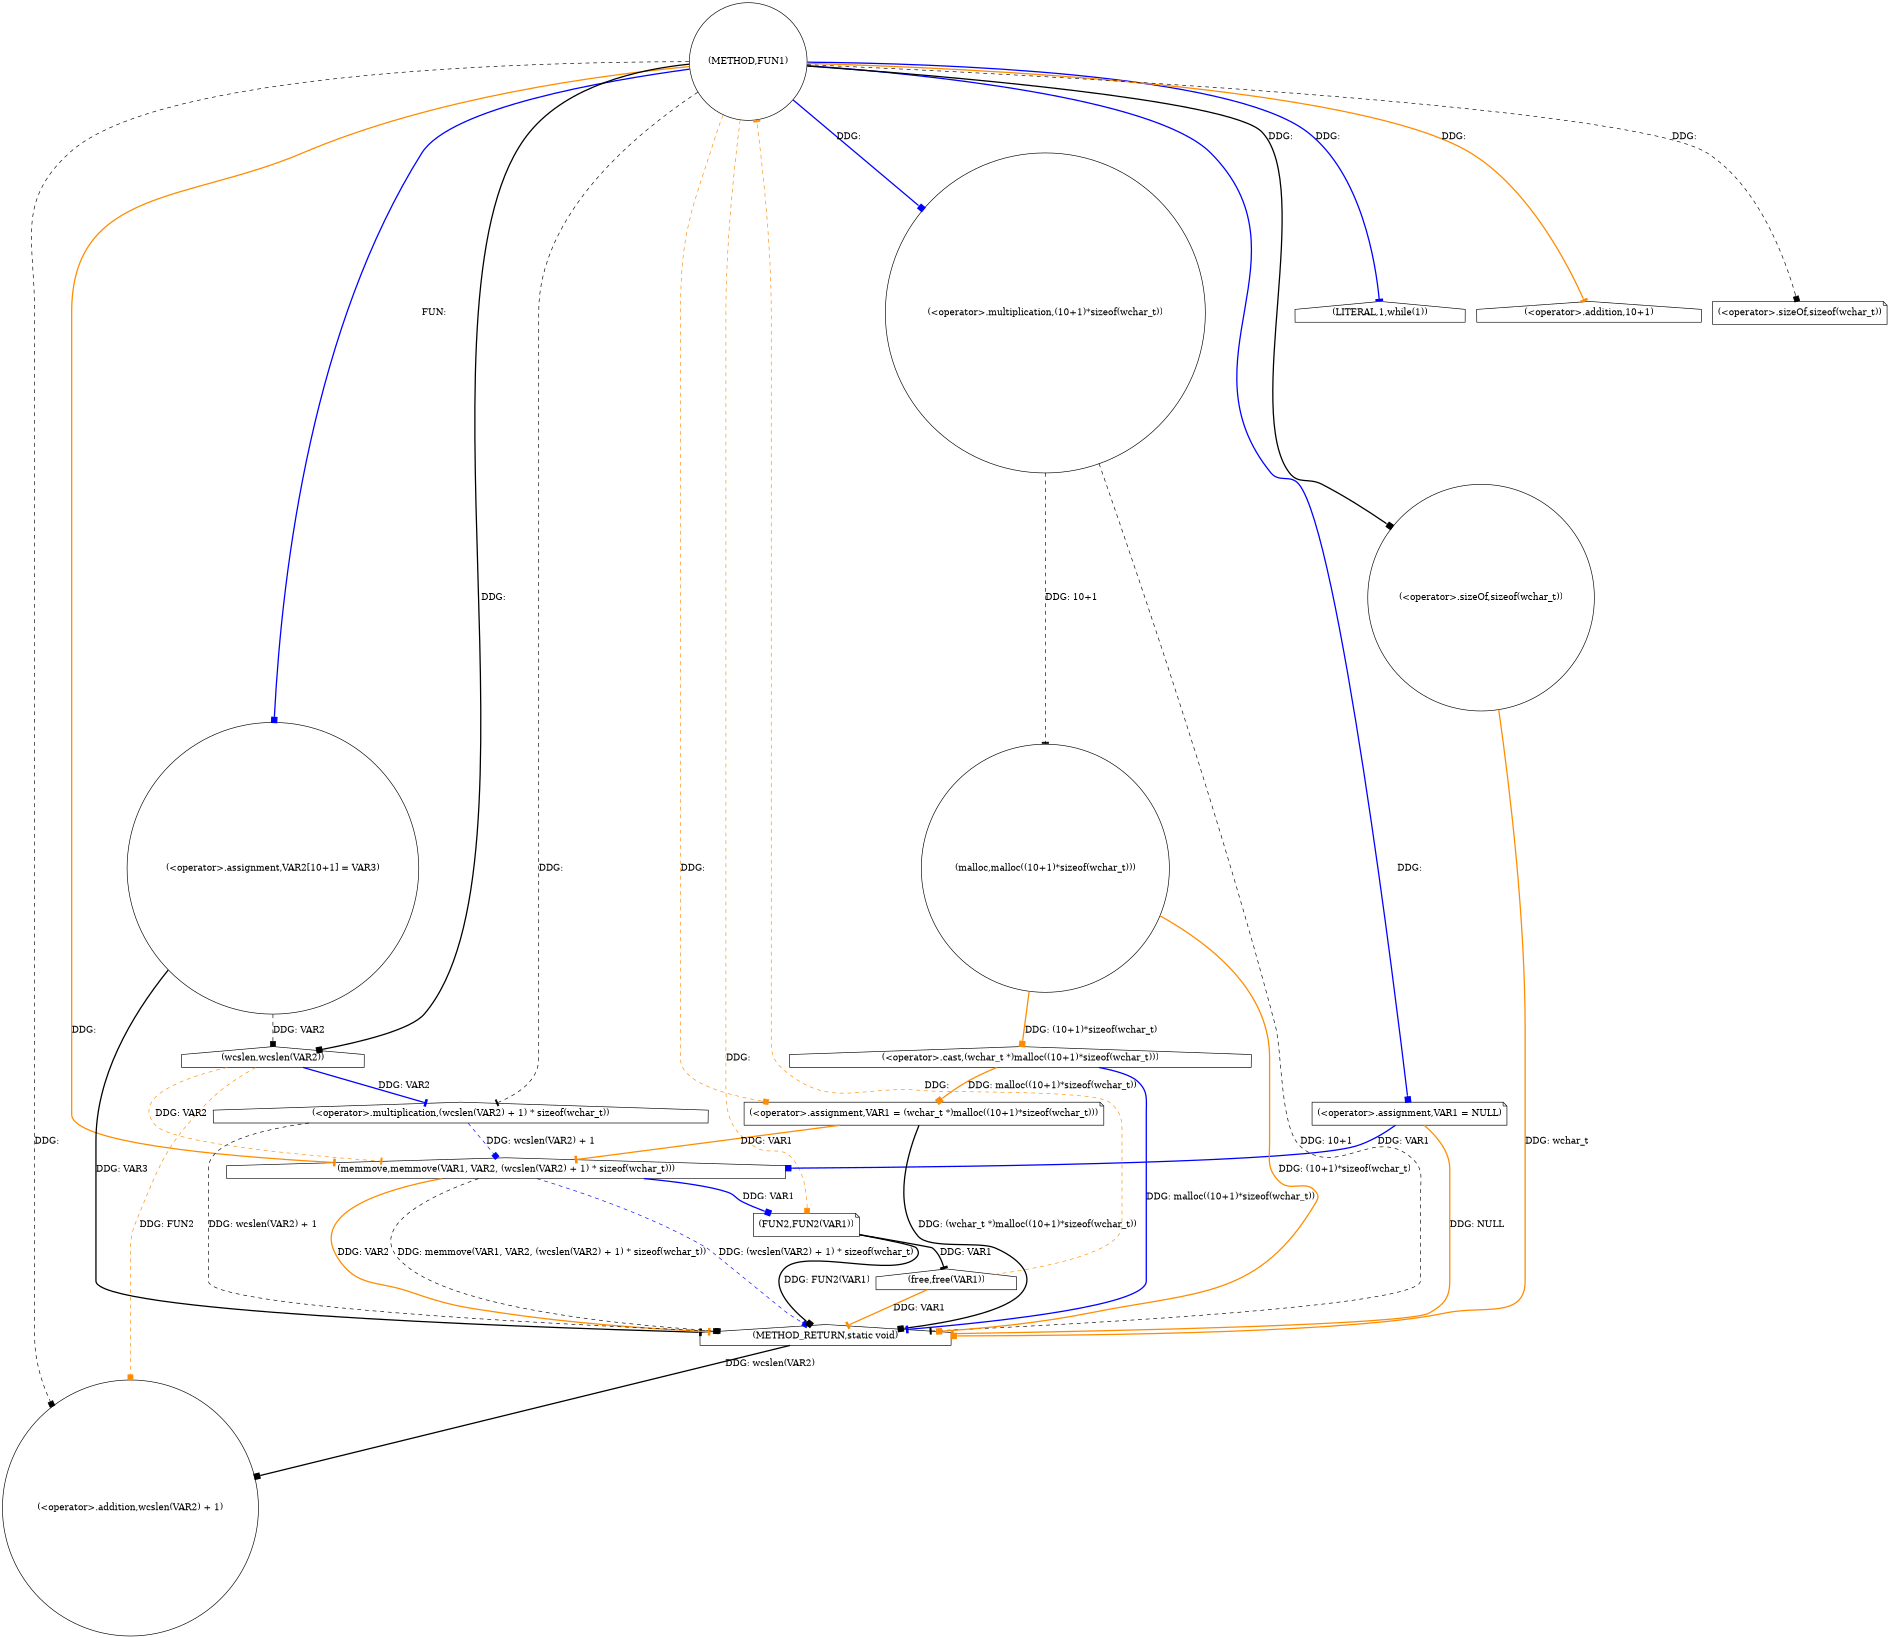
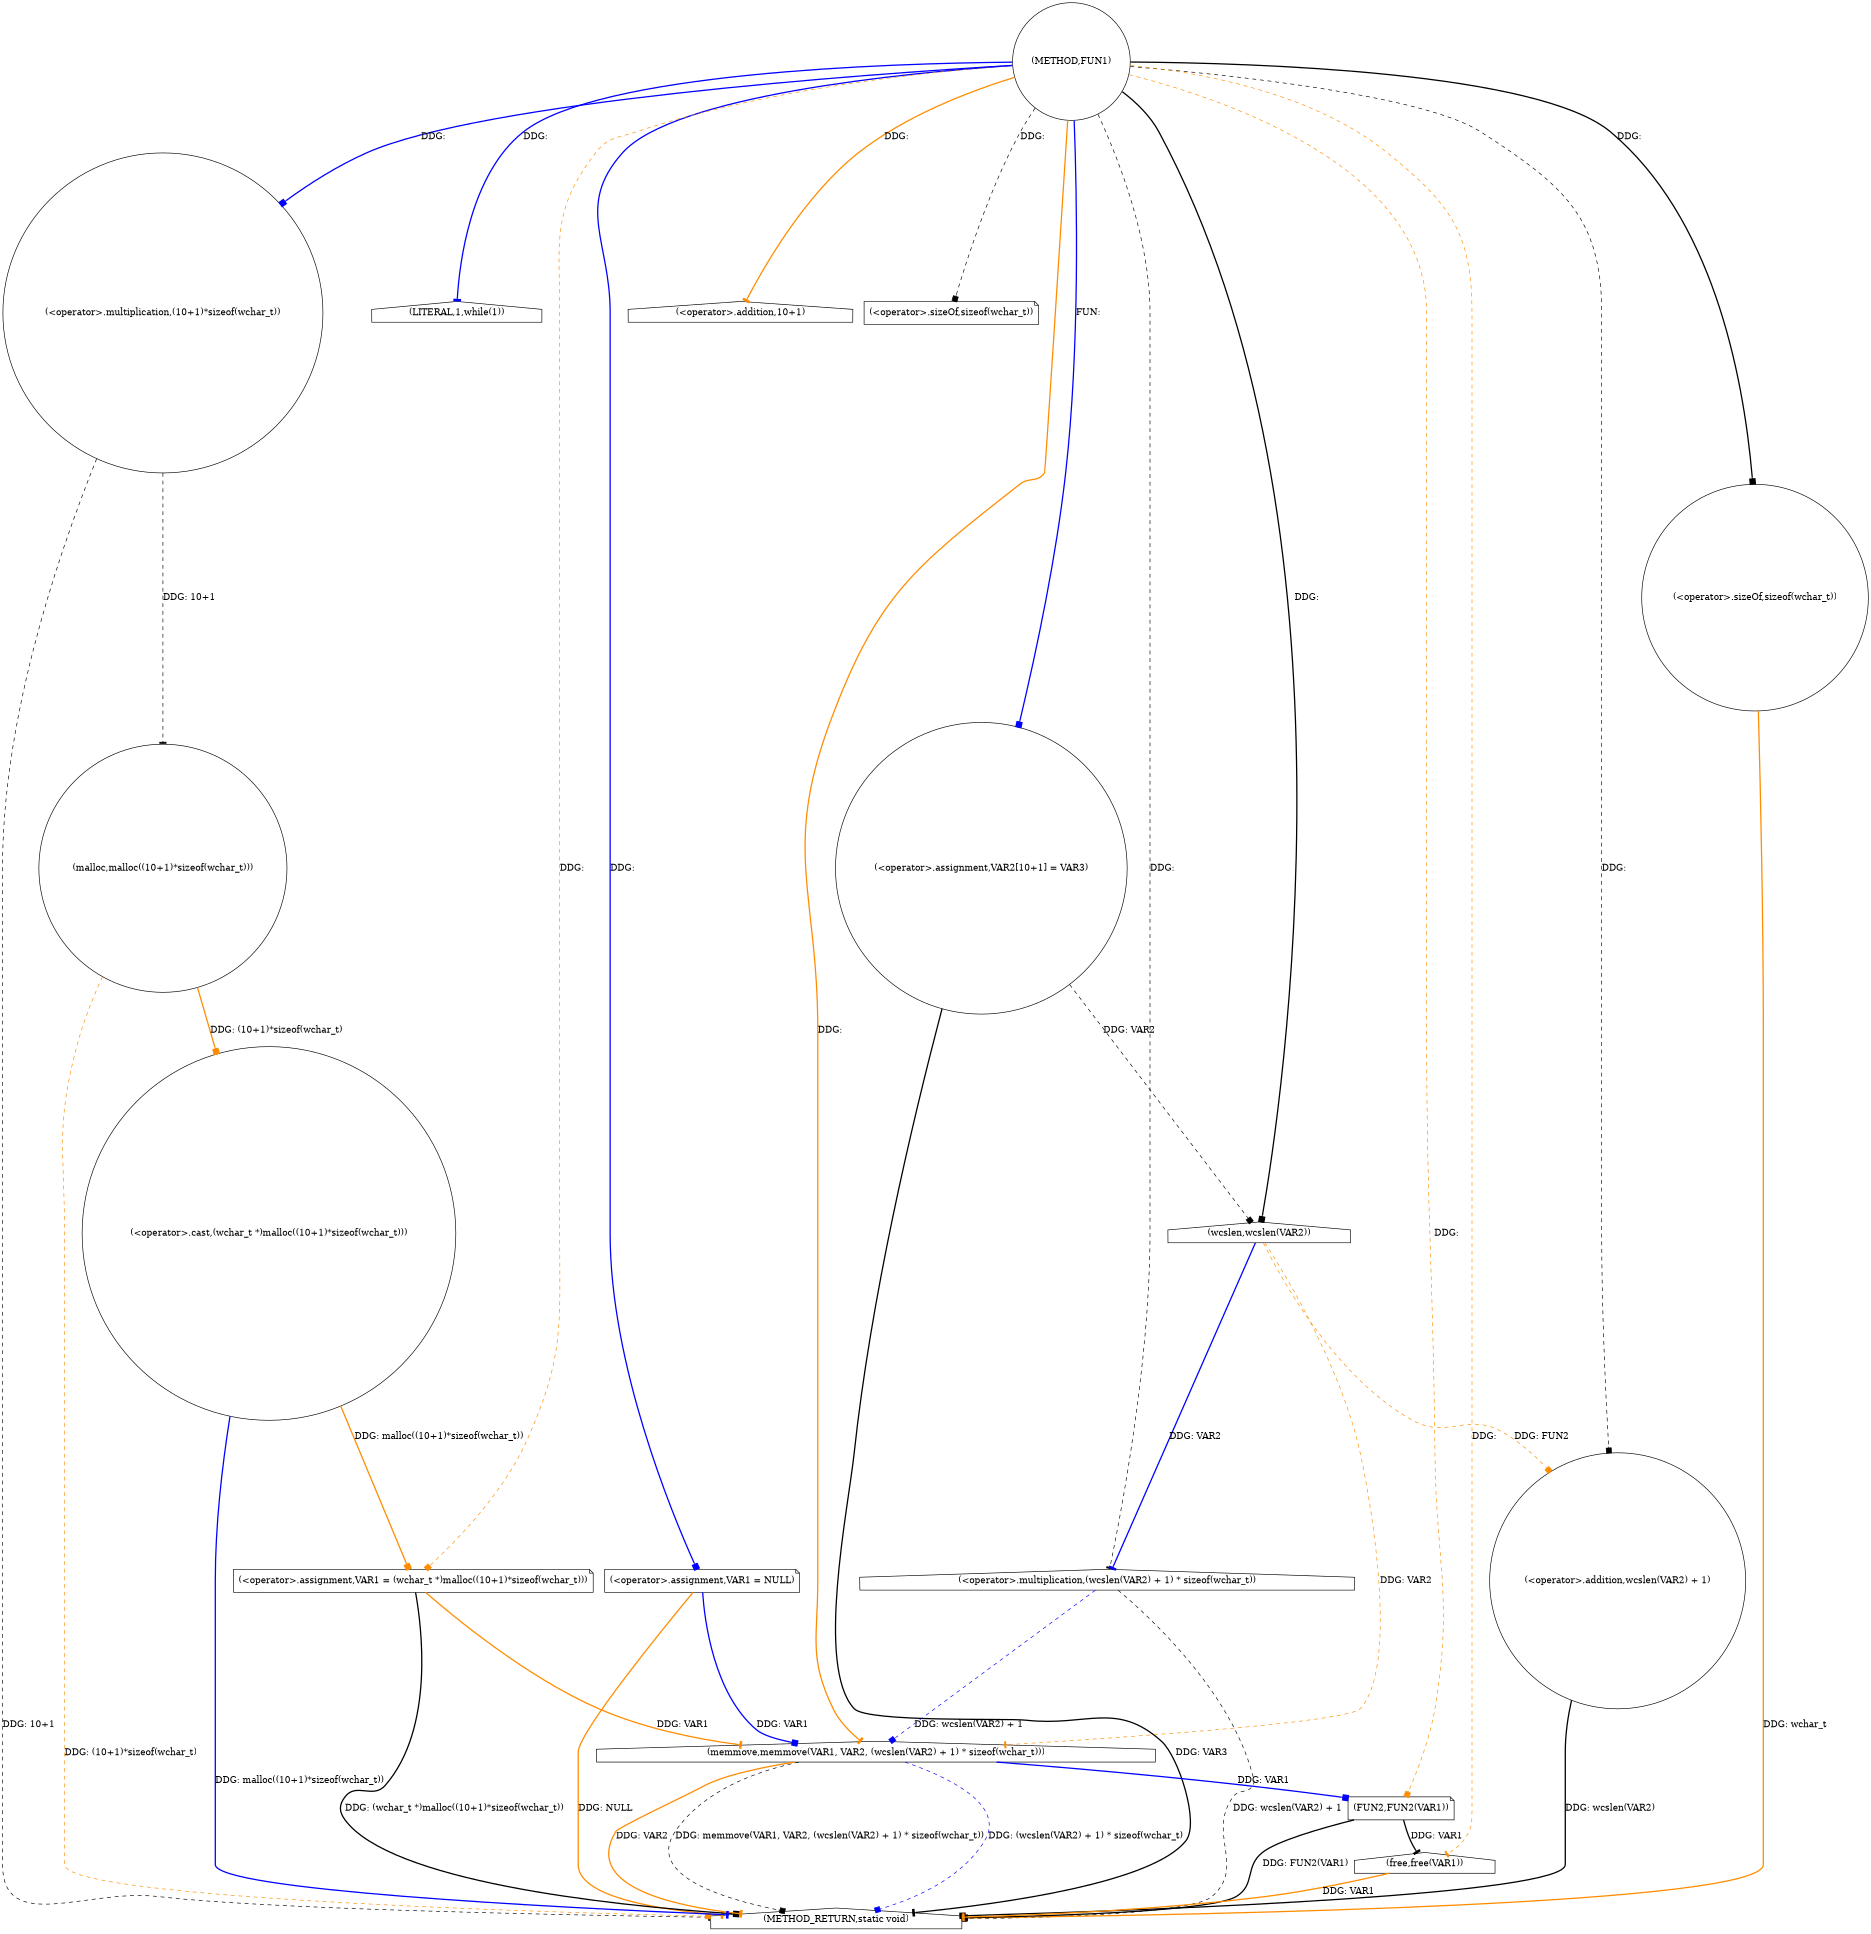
edge "(free,free(VAR1))" -> "(METHOD,FUN1)": reversed
node "(<operator>.cast,(wchar_t *)malloc((10+1)*sizeof(wchar_t)))": shape house -> circle
edge "(malloc,malloc((10+1)*sizeof(wchar_t)))" -> "(METHOD_RETURN,static void)": style bold -> dashed
edge "(METHOD_RETURN,static void)" -> "(<operator>.addition,wcslen(VAR2) + 1)": reversed
